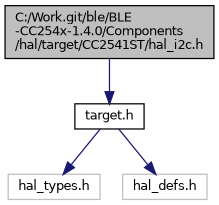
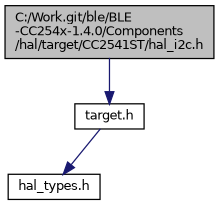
node "hal_types.h": color grey75 -> black
node "hal_defs.h": removed
